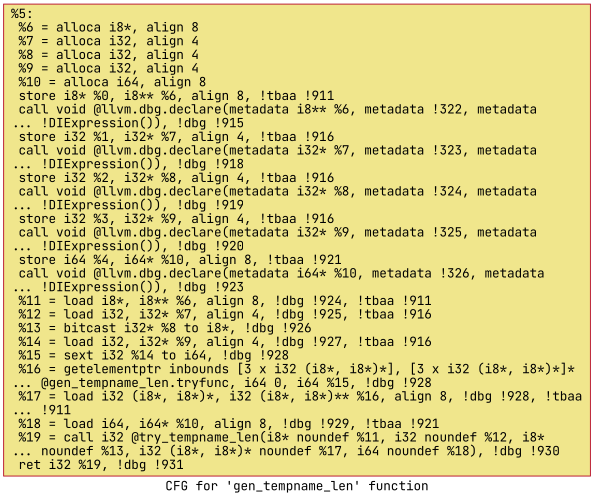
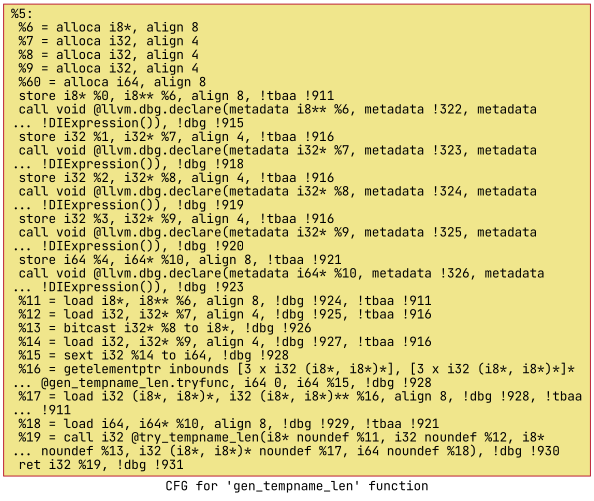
node "%5:": text "%10 = alloca i64, align 8" -> "%60 = alloca i64, align 8"
